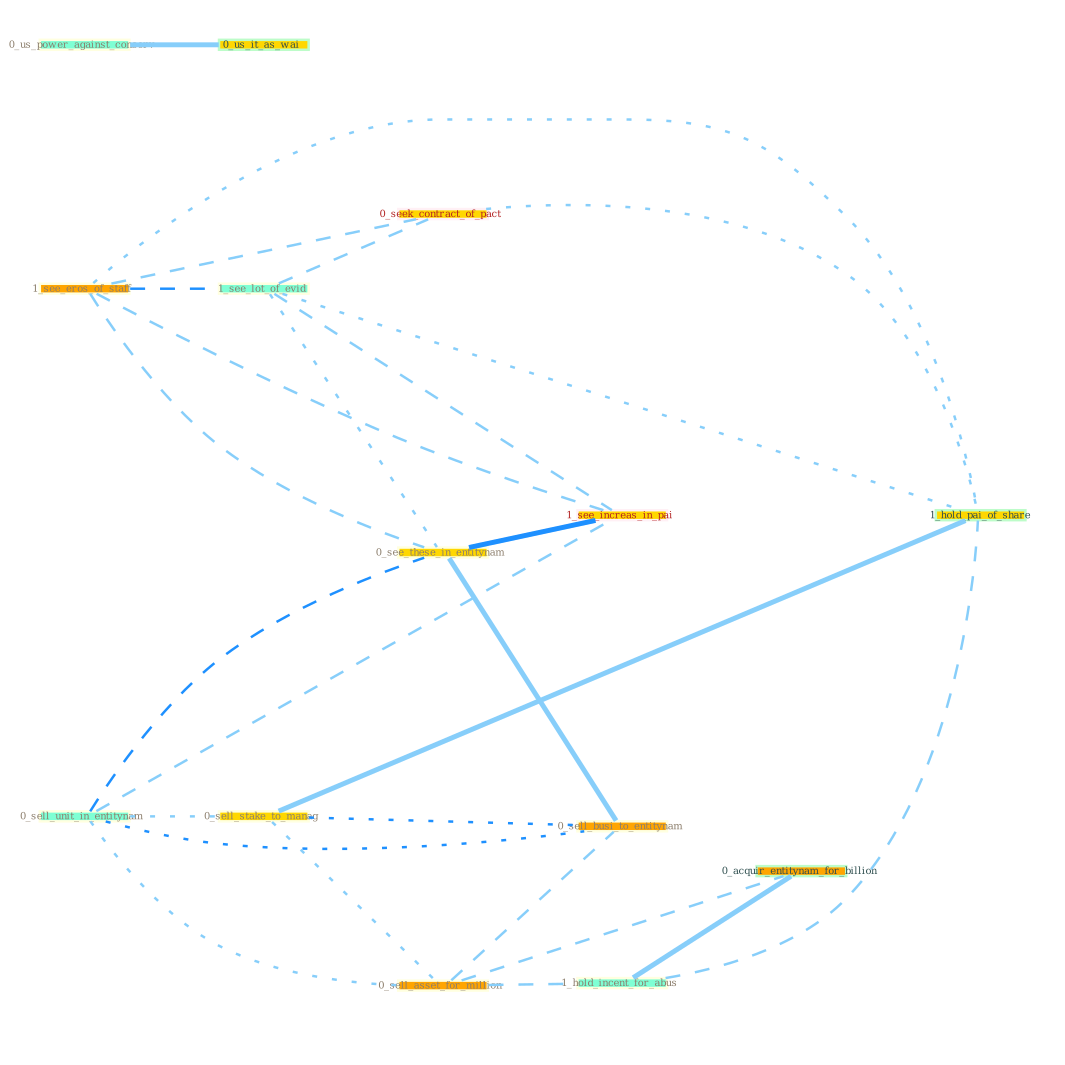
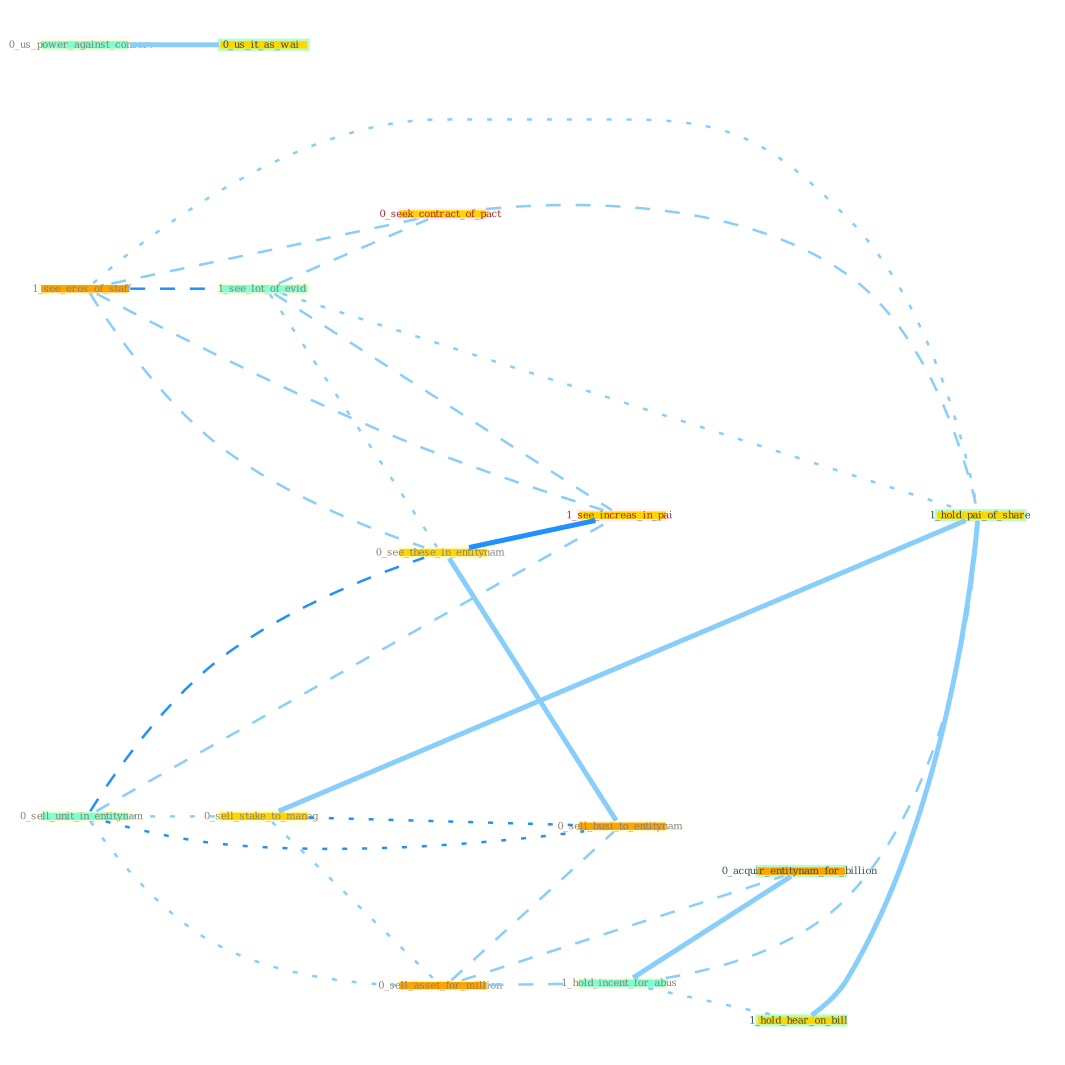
edge "0_seek_contract_of_pact" -- "1_hold_pai_of_share": style dotted -> dashed
node "1_hold_hear_on_bill": added
